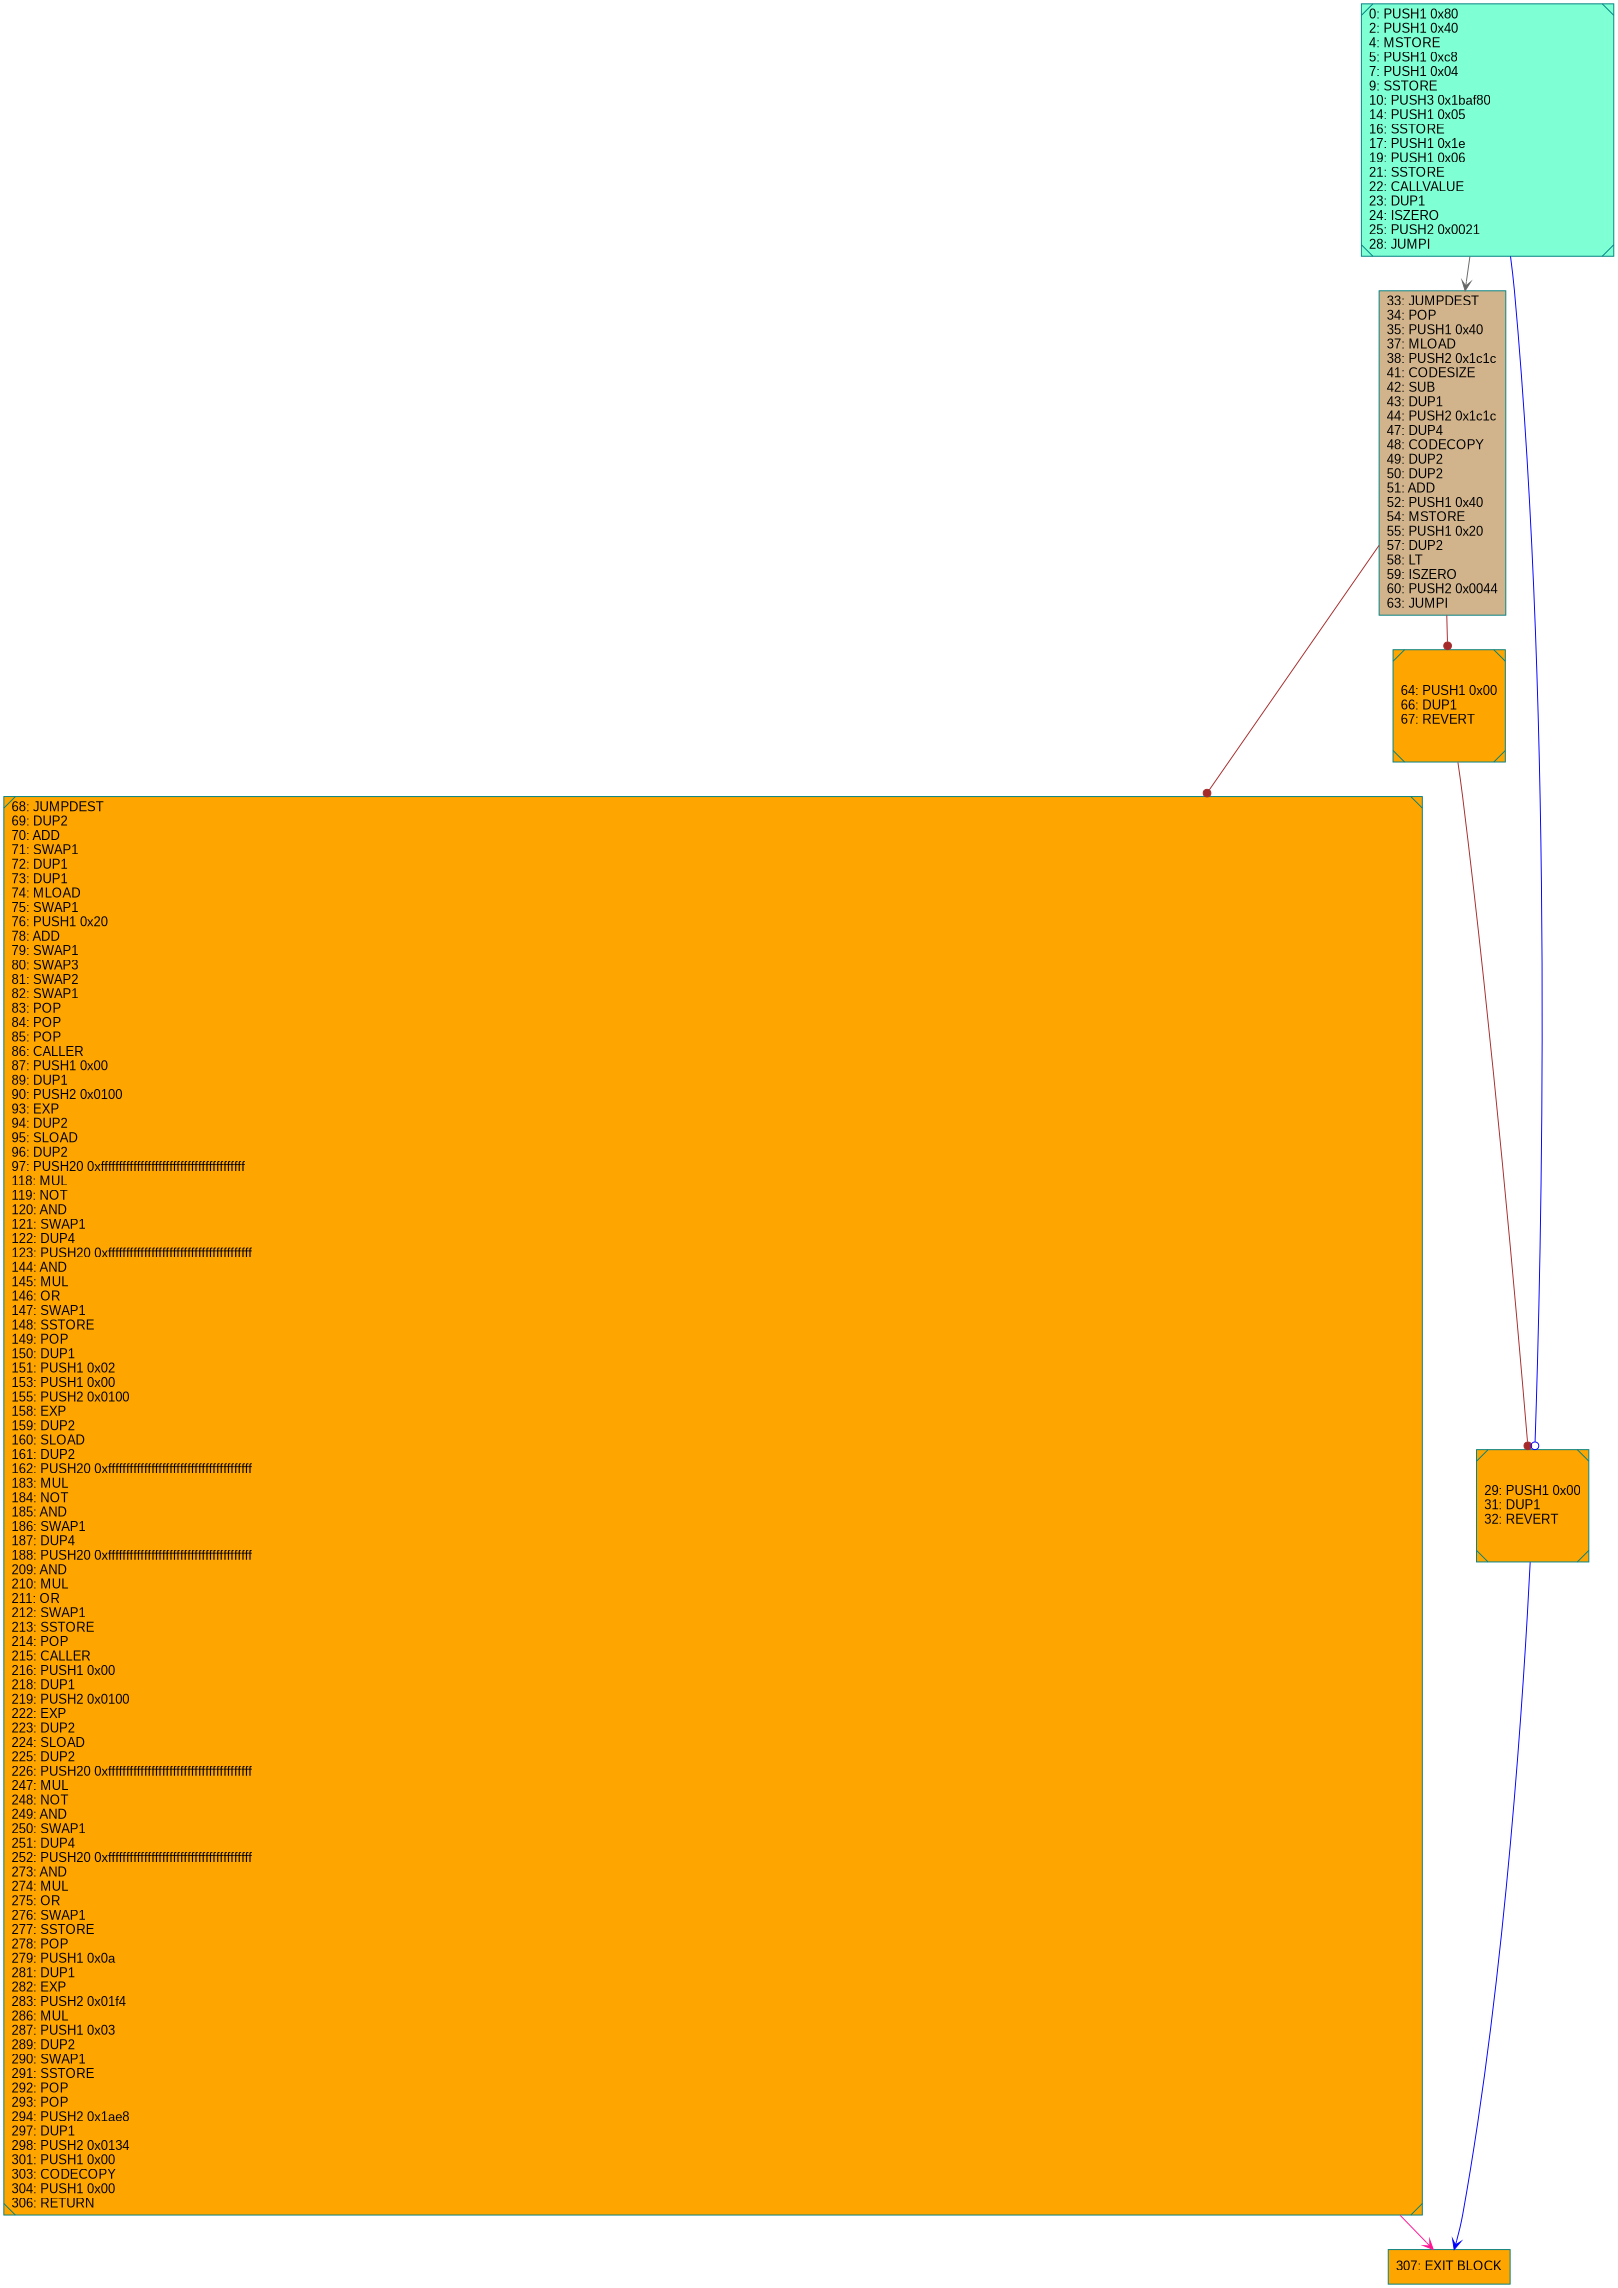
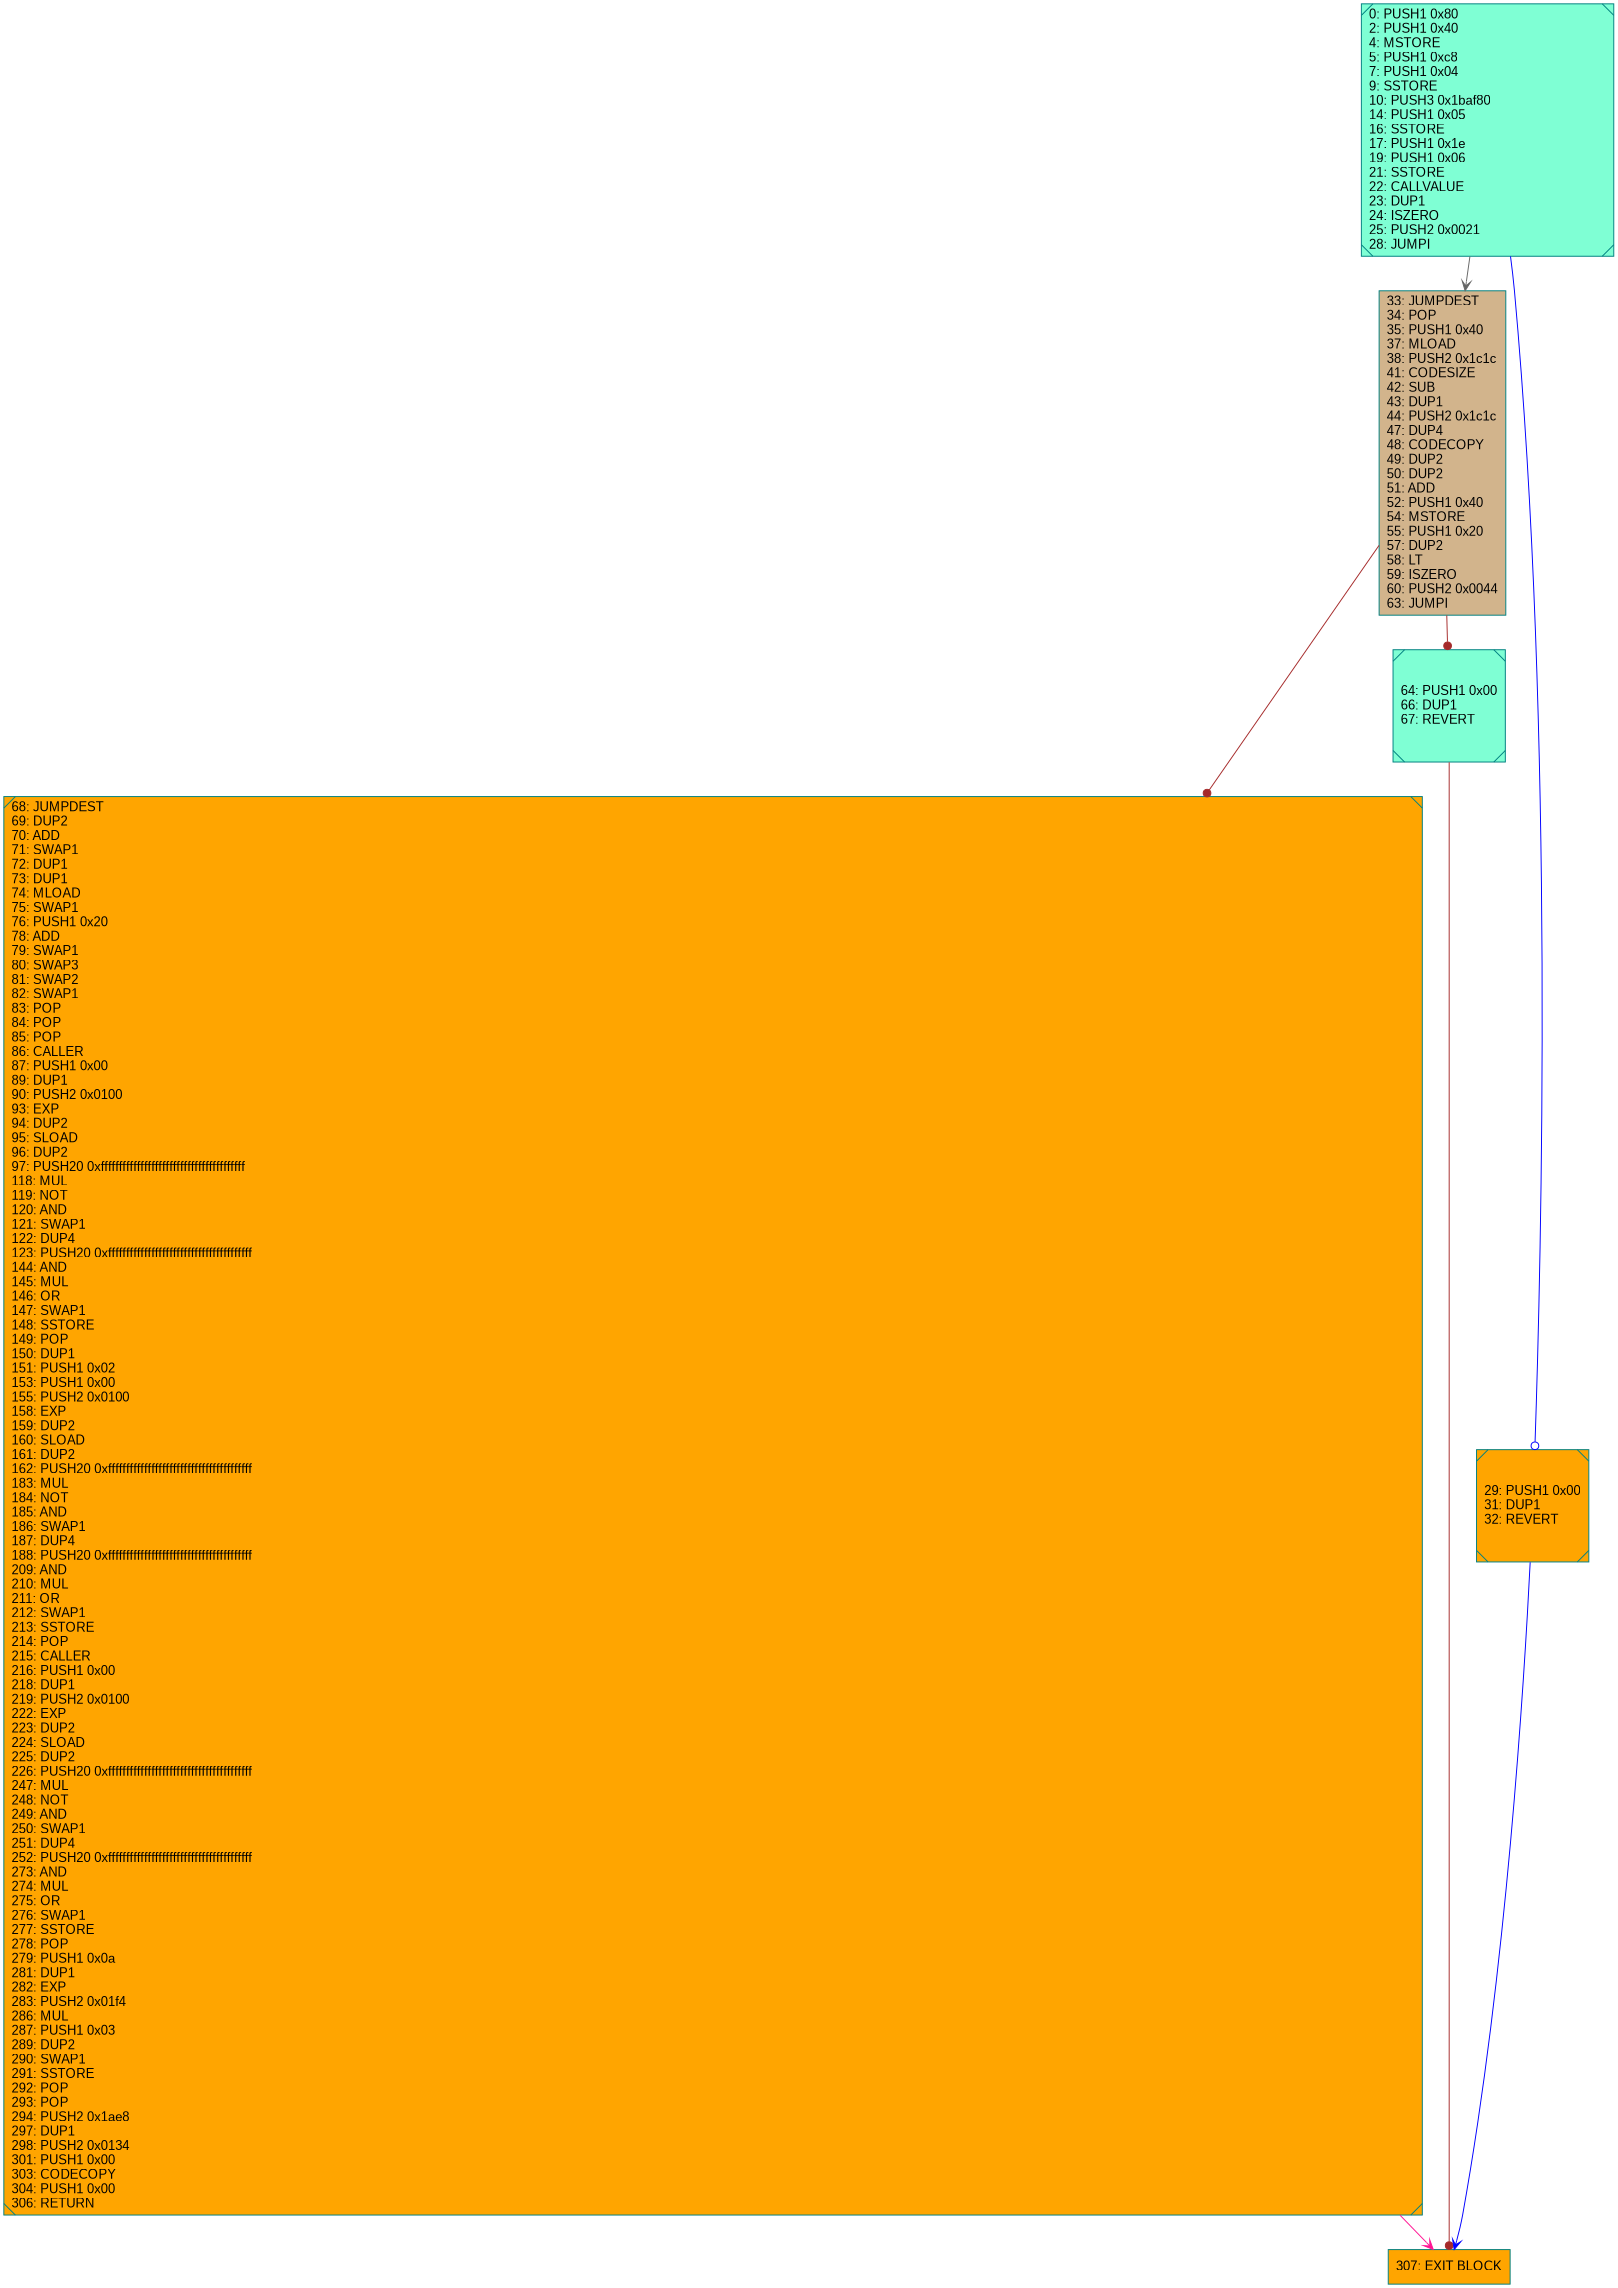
node "64: PUSH1 0x00 66: DUP1 67: REVERT": fillcolor orange -> aquamarine
edge "64: PUSH1 0x00 66: DUP1 67: REVERT" -> "29: PUSH1 0x00 31: DUP1 32: REVERT": now "64: PUSH1 0x00 66: DUP1 67: REVERT" -> "307: EXIT BLOCK"
